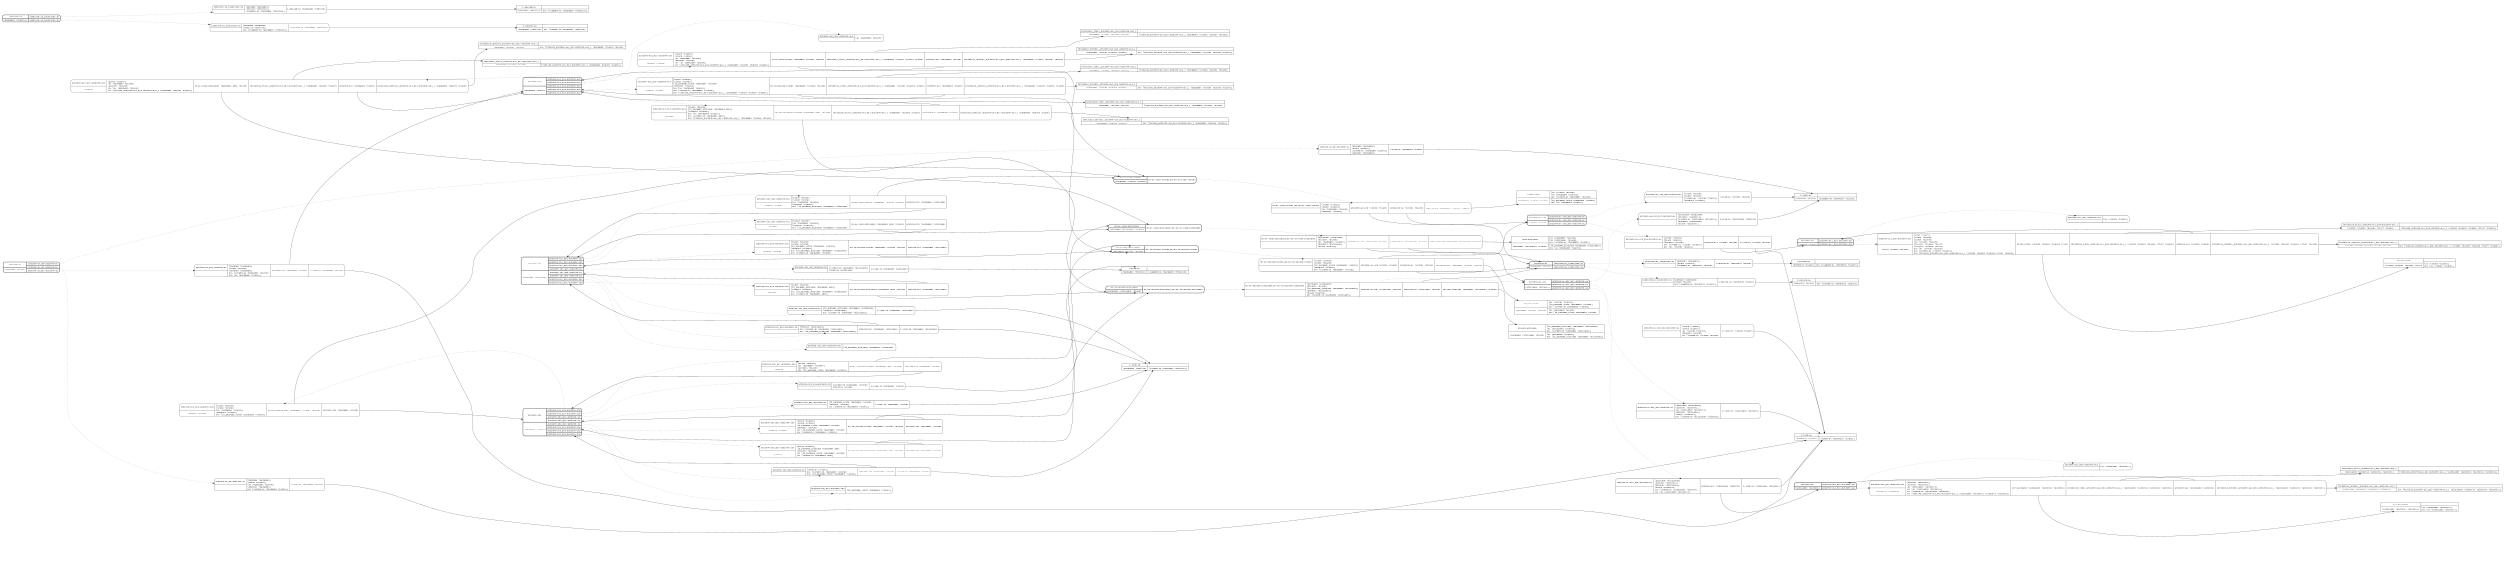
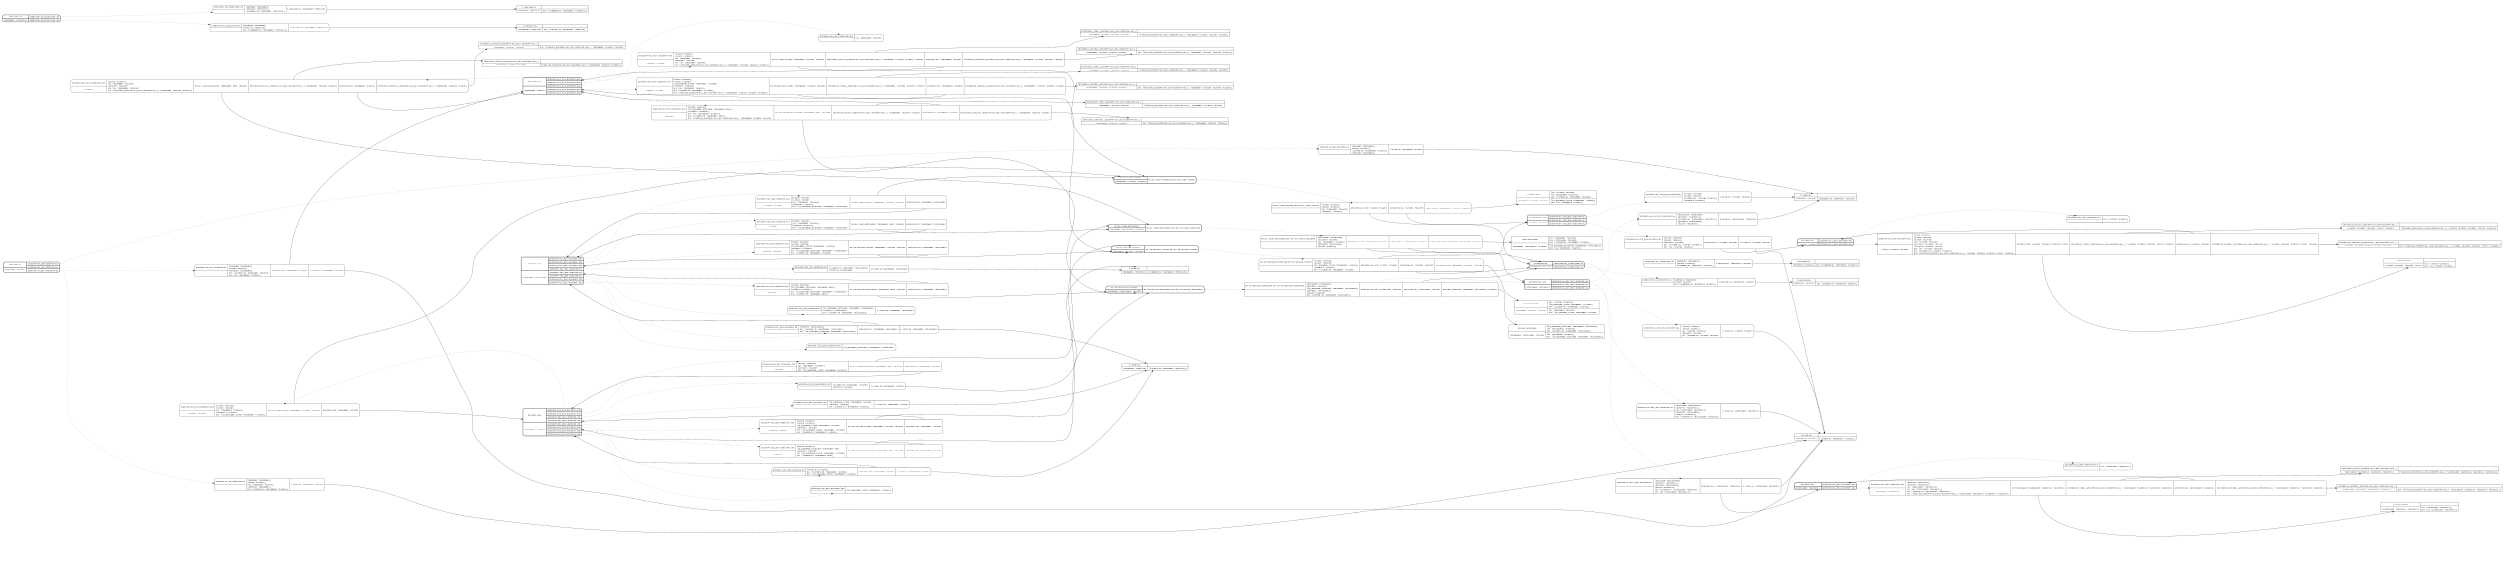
edge "ifunlock-at" -> "ifunlock-at_ifunlock0-at": now "ifunlock-at" -> "achieve-at-trk_m33-achieve-at"
edge "achieve-in1_m28-achieve-in" -> "i-lock-in": removed
